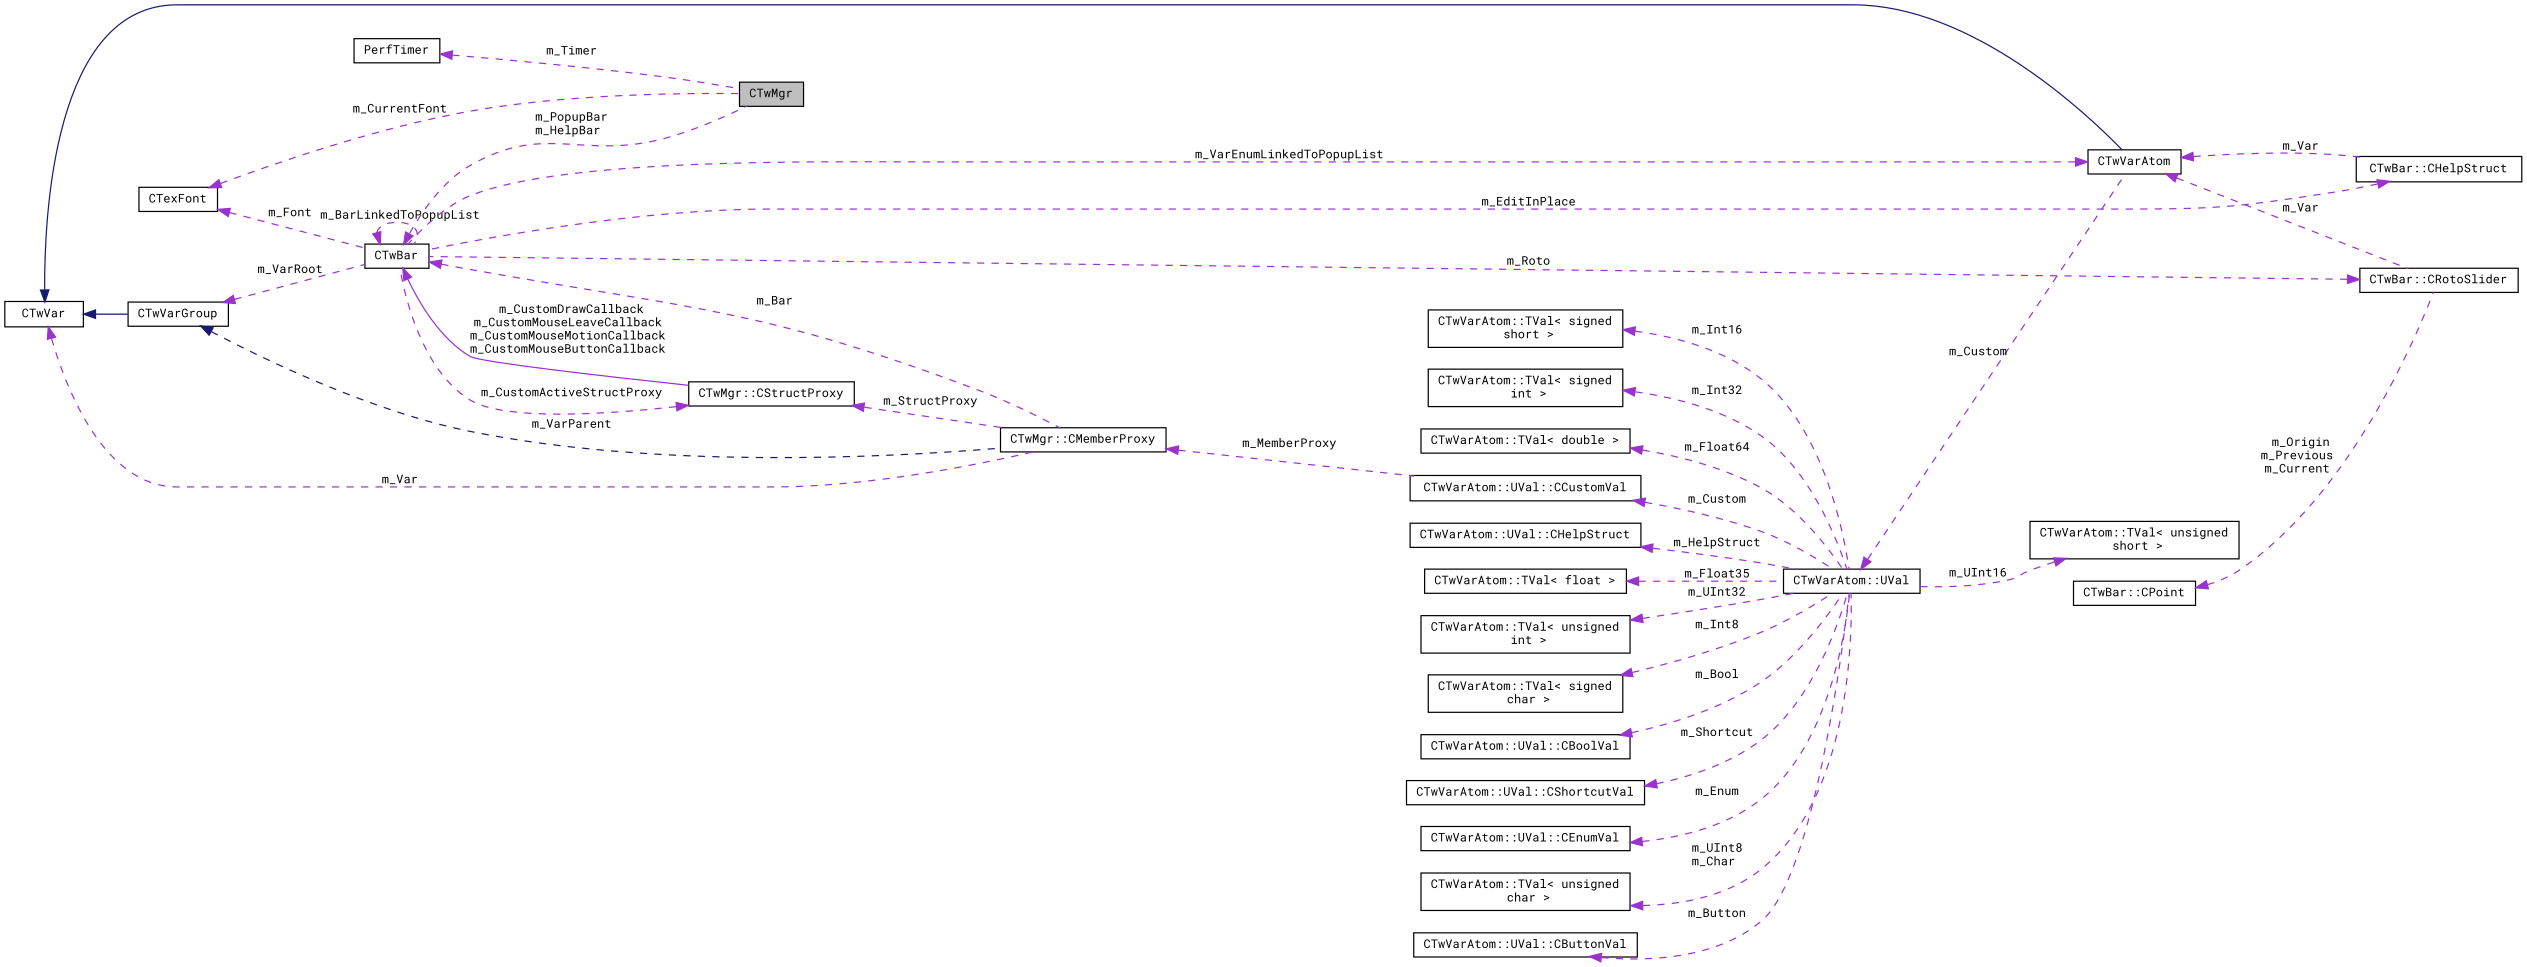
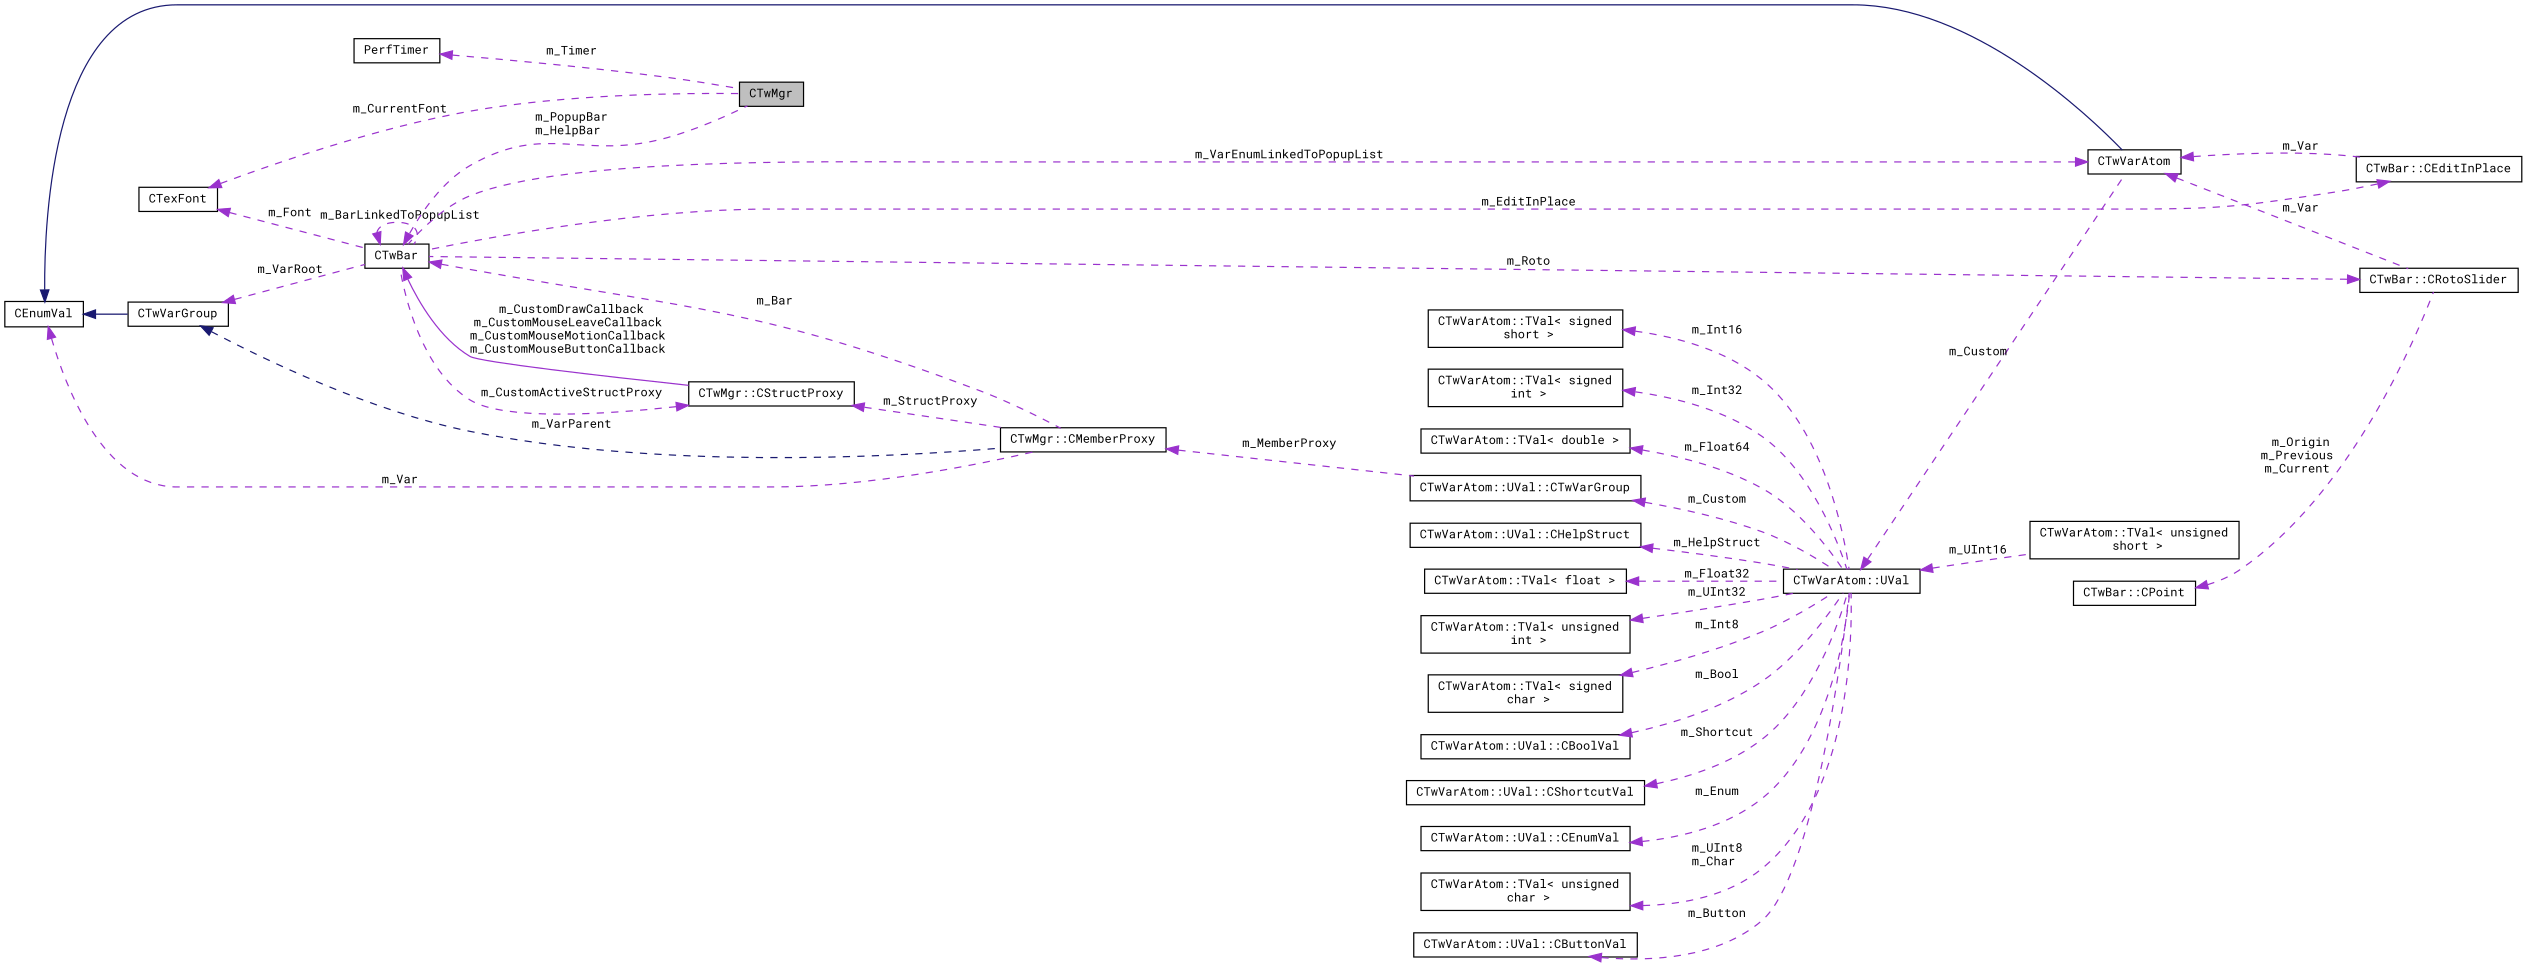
node "CTwBar::CHelpStruct": label "CTwBar::CHelpStruct" -> "CTwBar::CEditInPlace"
node "CTwVar": label "CTwVar" -> "CEnumVal"
node "CTwVarAtom::UVal::CCustomVal": label "CTwVarAtom::UVal::CCustomVal" -> "CTwVarAtom::UVal::CTwVarGroup"
edge "CTwVarAtom::UVal" -> "CTwVarAtom::TVal< float >": label " m_Float35" -> " m_Float32"
edge "CTwVarAtom::UVal" -> "CTwVarAtom::TVal< unsigned short >": reversed
